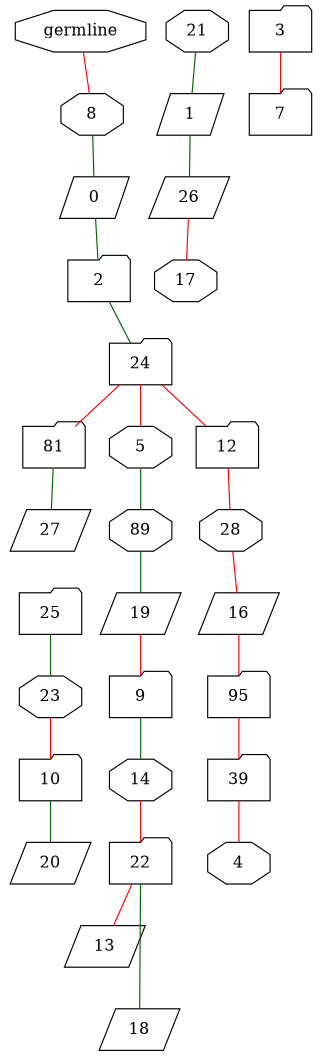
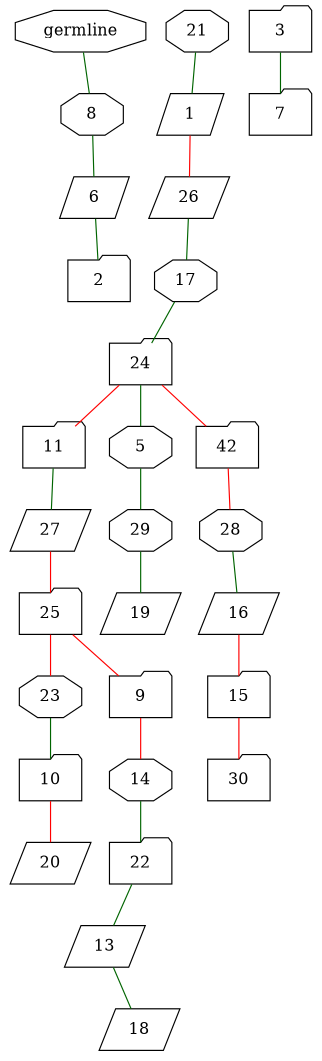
edge "germline" -- "8": color red -> darkgreen
edge "3" -- "7": color red -> darkgreen
edge "1" -- "26": color darkgreen -> red
node "0": label "0" -> "6"
edge "26" -- "17": color red -> darkgreen
edge "2" -- "24": now "17" -- "24"
edge "24" -- "5": color red -> darkgreen
node "81": label "81" -> "11"
node "12": label "12" -> "42"
node "89": label "89" -> "29"
edge "27" -- "25": added
edge "28" -- "16": color red -> darkgreen
edge "25" -- "23": color darkgreen -> red
edge "19" -- "9": now "25" -- "9"
node "95": label "95" -> "15"
edge "23" -- "10": color red -> darkgreen
edge "9" -- "14": color darkgreen -> red
node "39": label "39" -> "30"
edge "10" -- "20": color darkgreen -> red
edge "14" -- "22": color red -> darkgreen
node "4": removed
edge "22" -- "13": color red -> darkgreen
edge "22" -- "18": now "13" -- "18"
